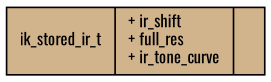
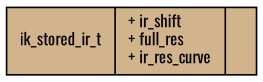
node "ik_stored_ir_t": text "+ ir_tone_curve" -> "+ ir_res_curve"
